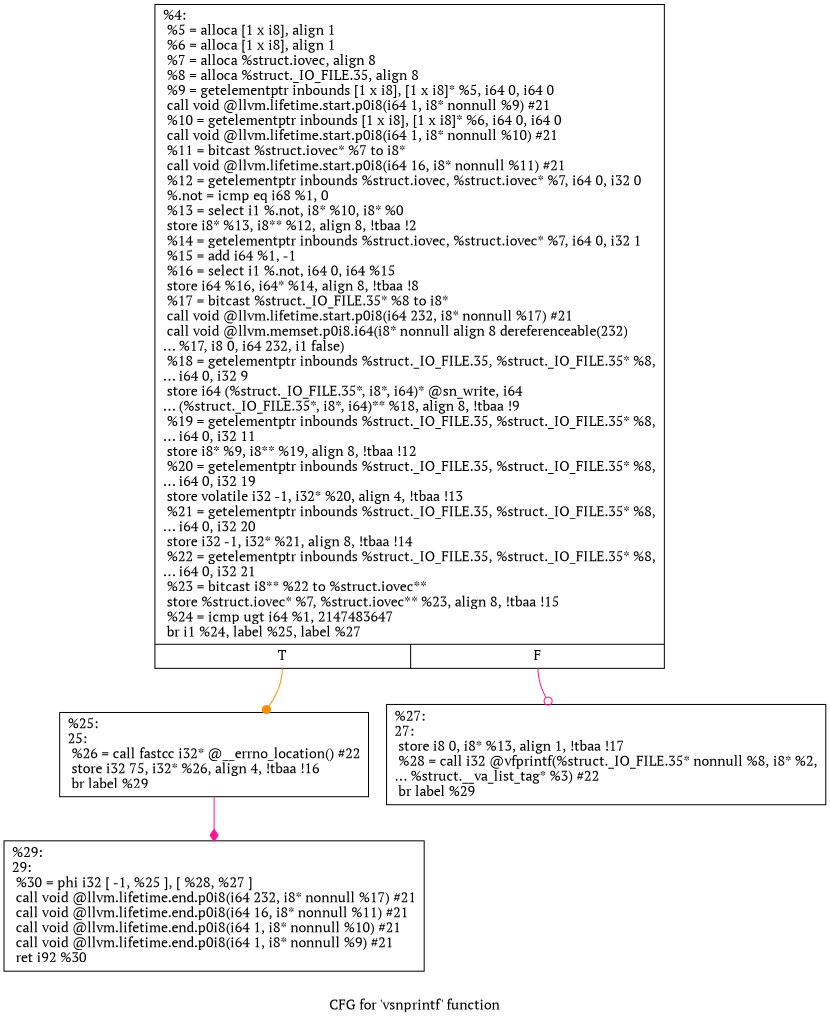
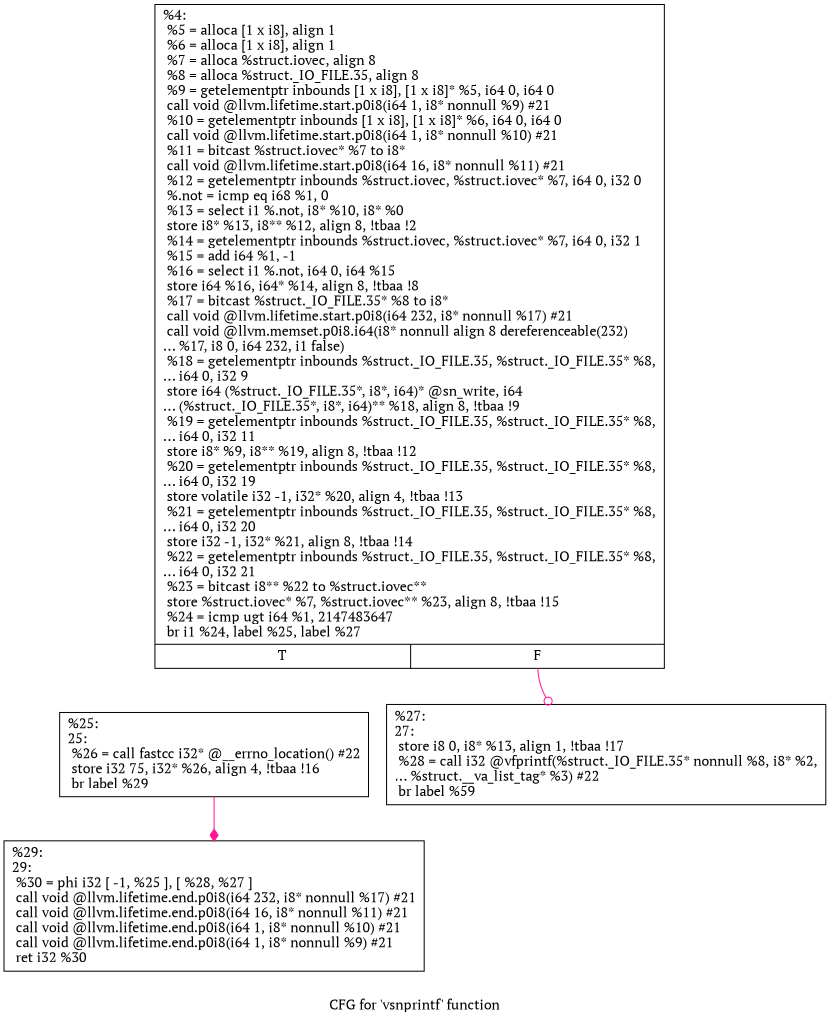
edge "%4:" -> "%25:": removed
node "%27:": text "br label %29" -> "br label %59"
node "%29:": text "ret i92 %30" -> "ret i32 %30"
